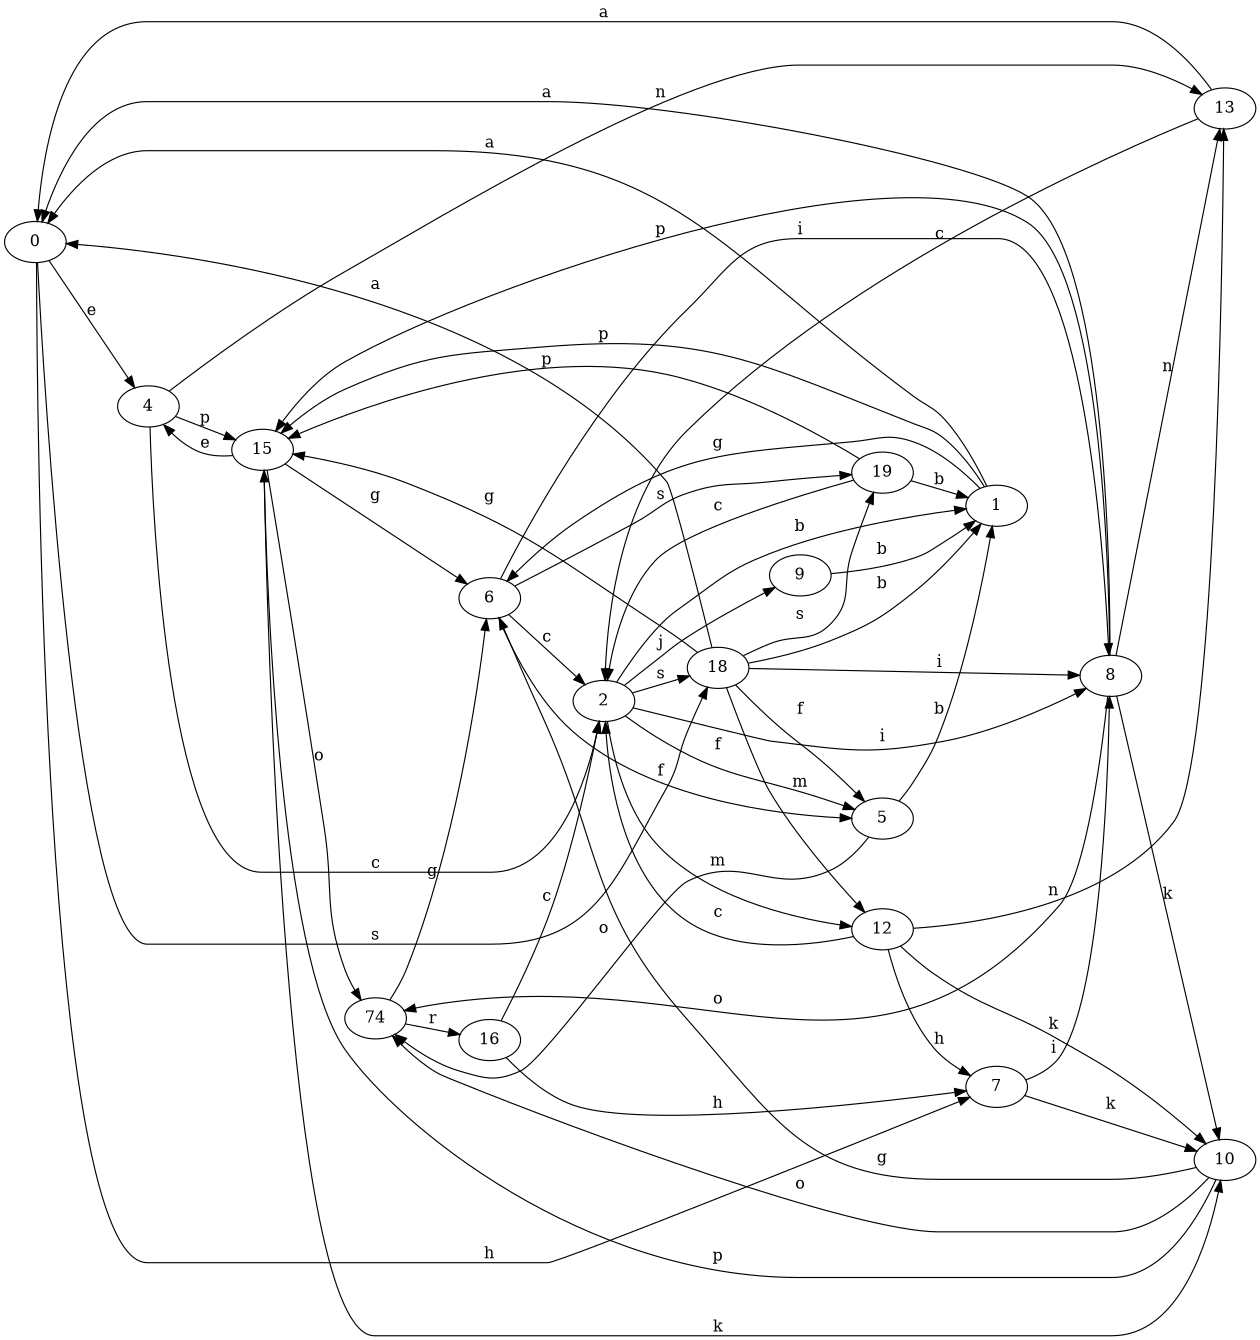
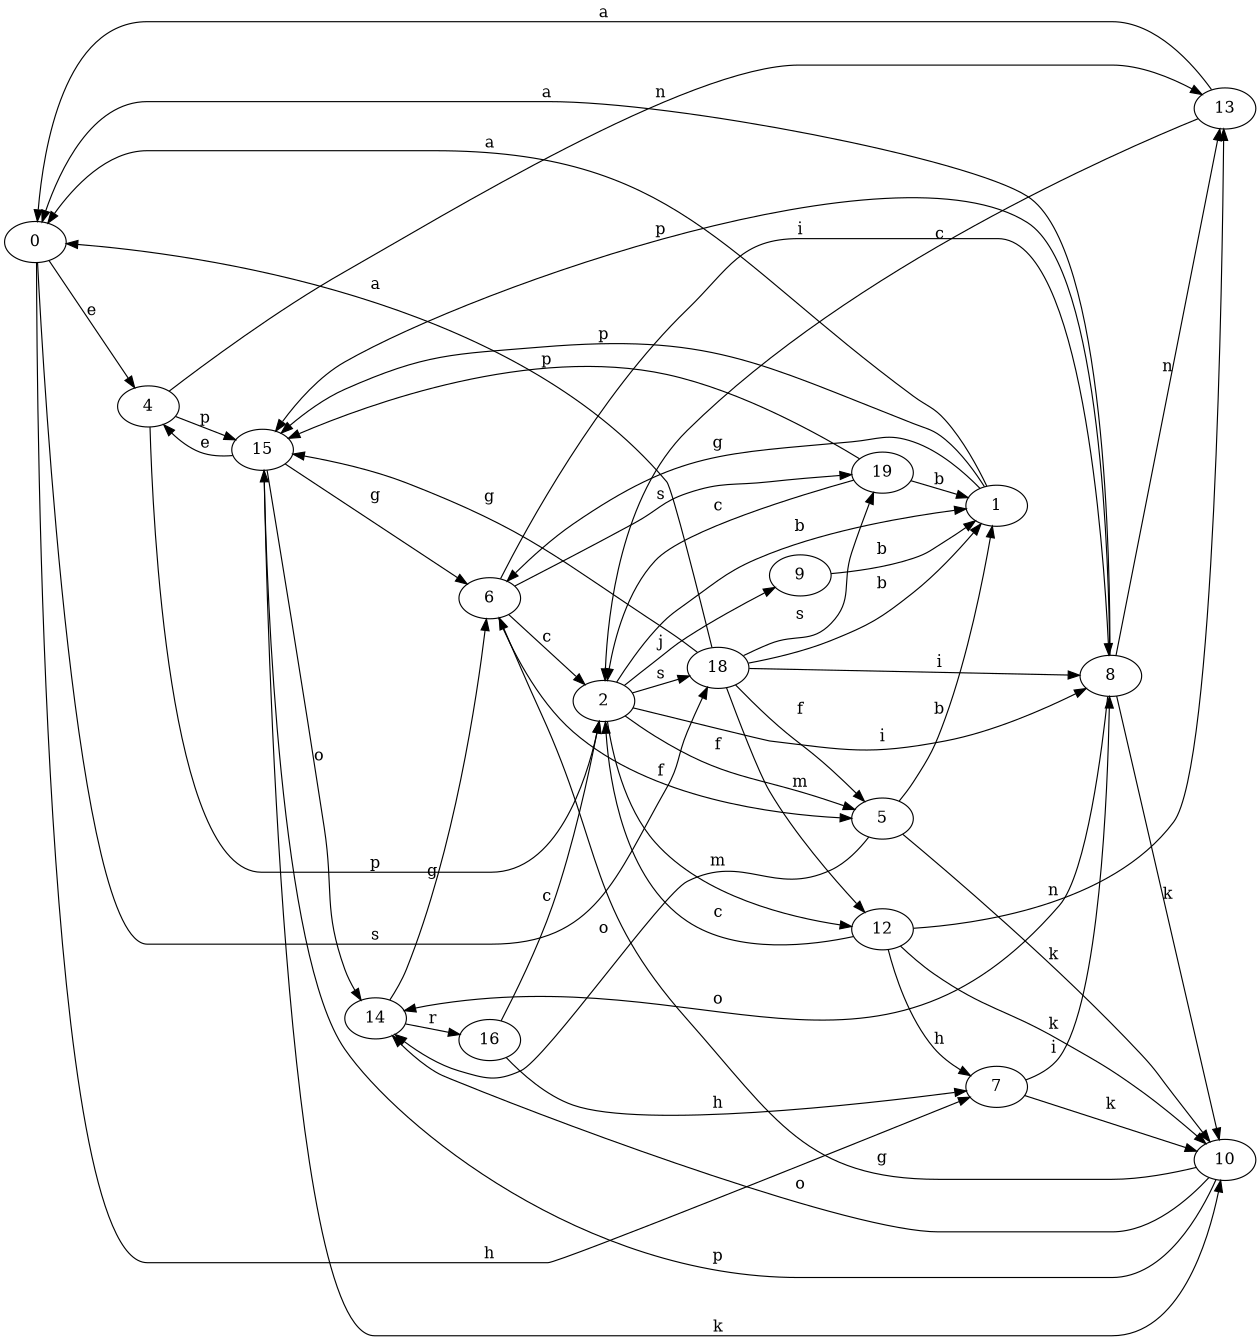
edge "4" -> "2": label "c" -> "p"
edge "5" -> "10": added, label "k"
node "74": label "74" -> "14"
